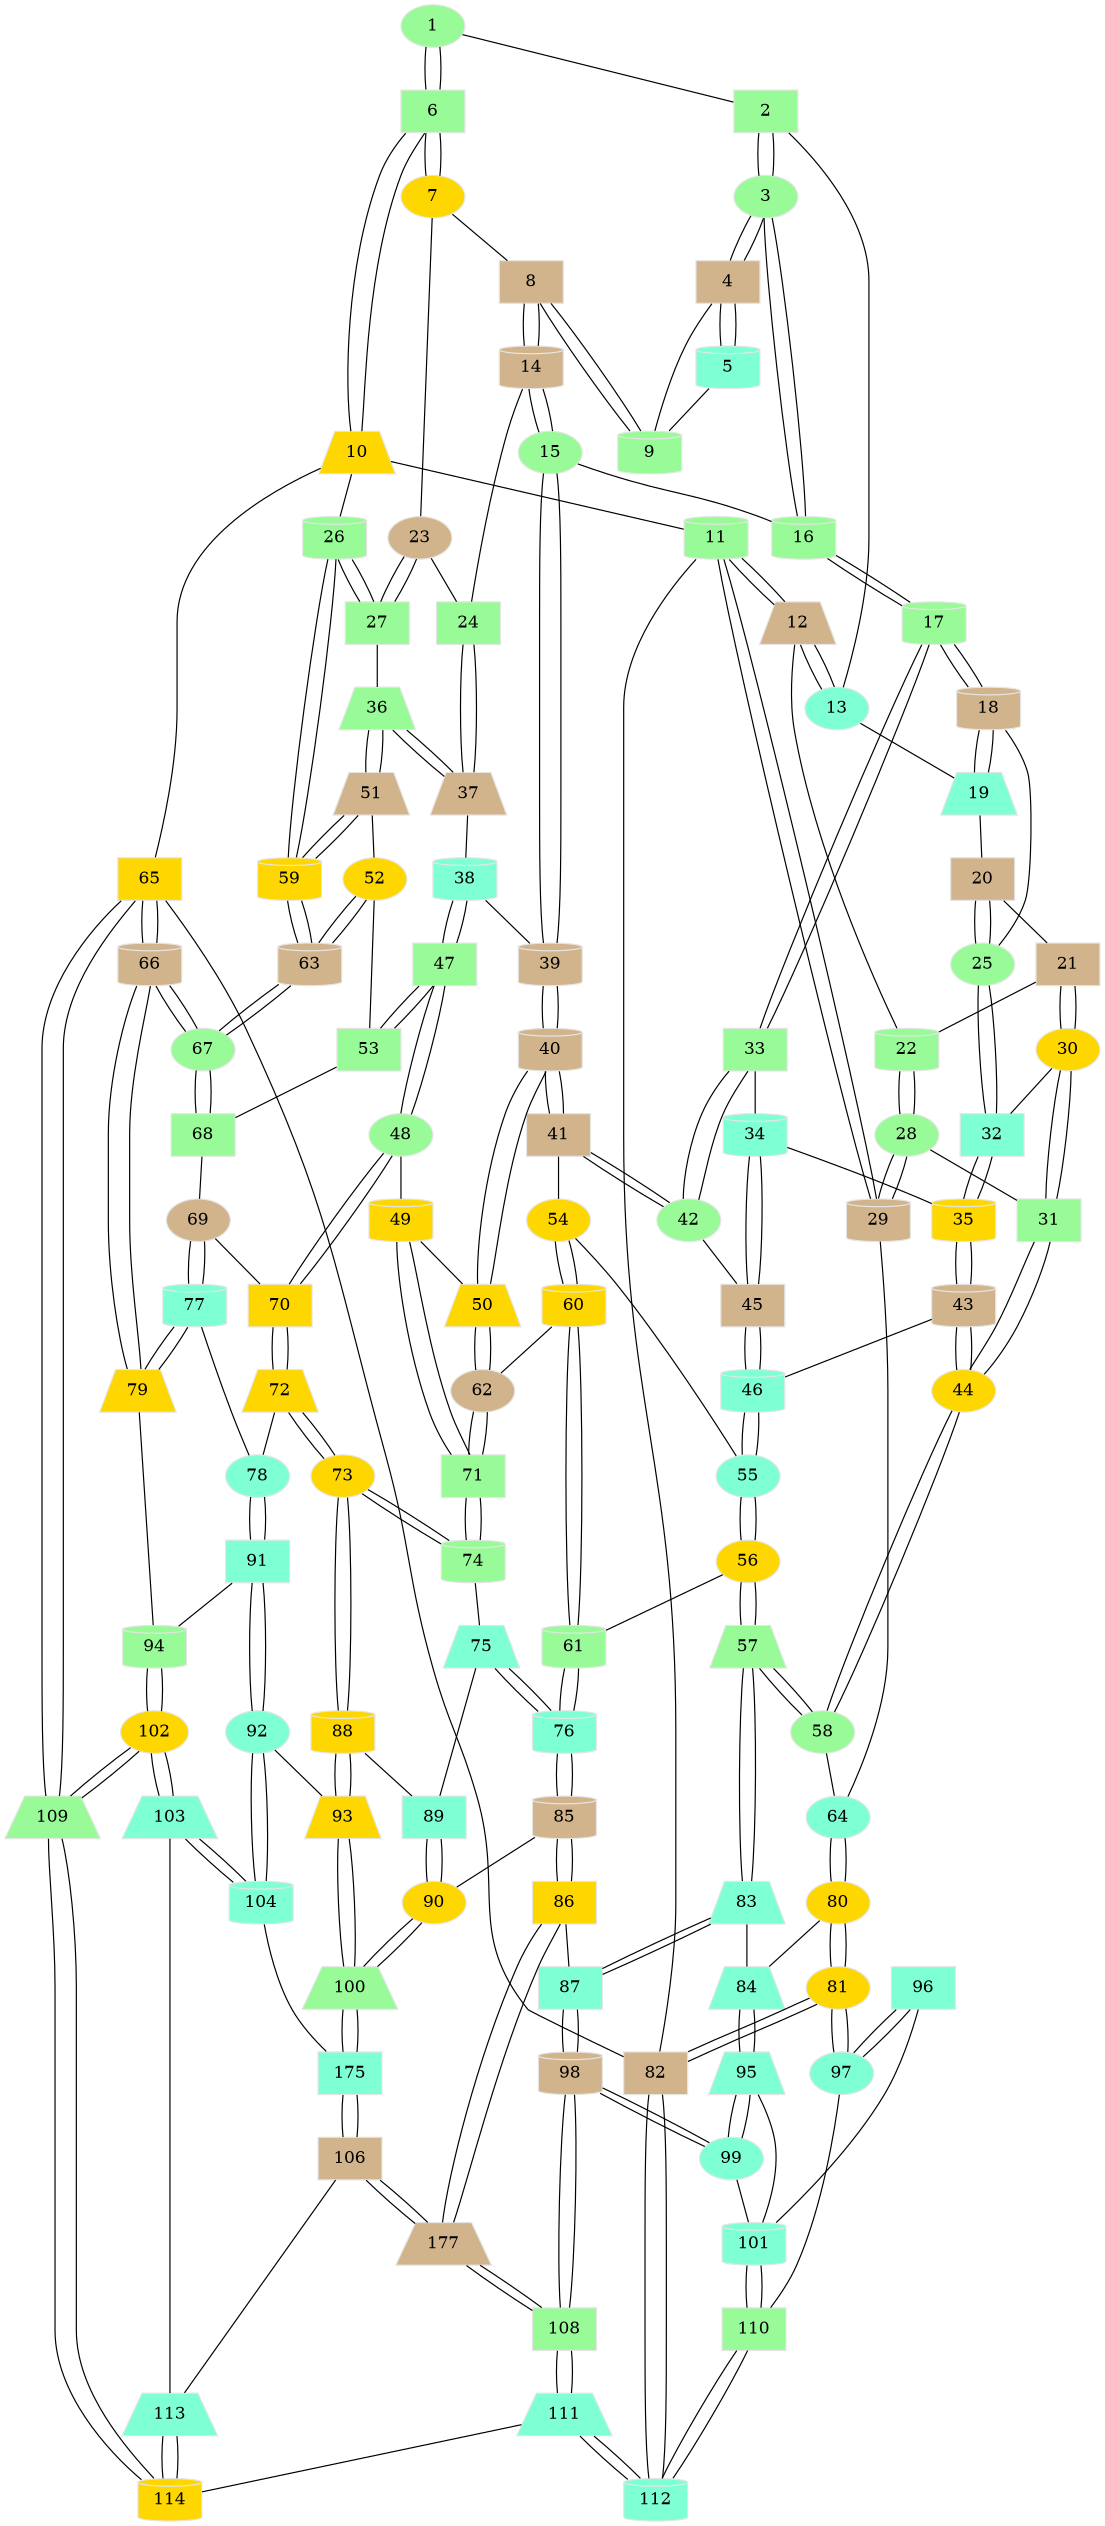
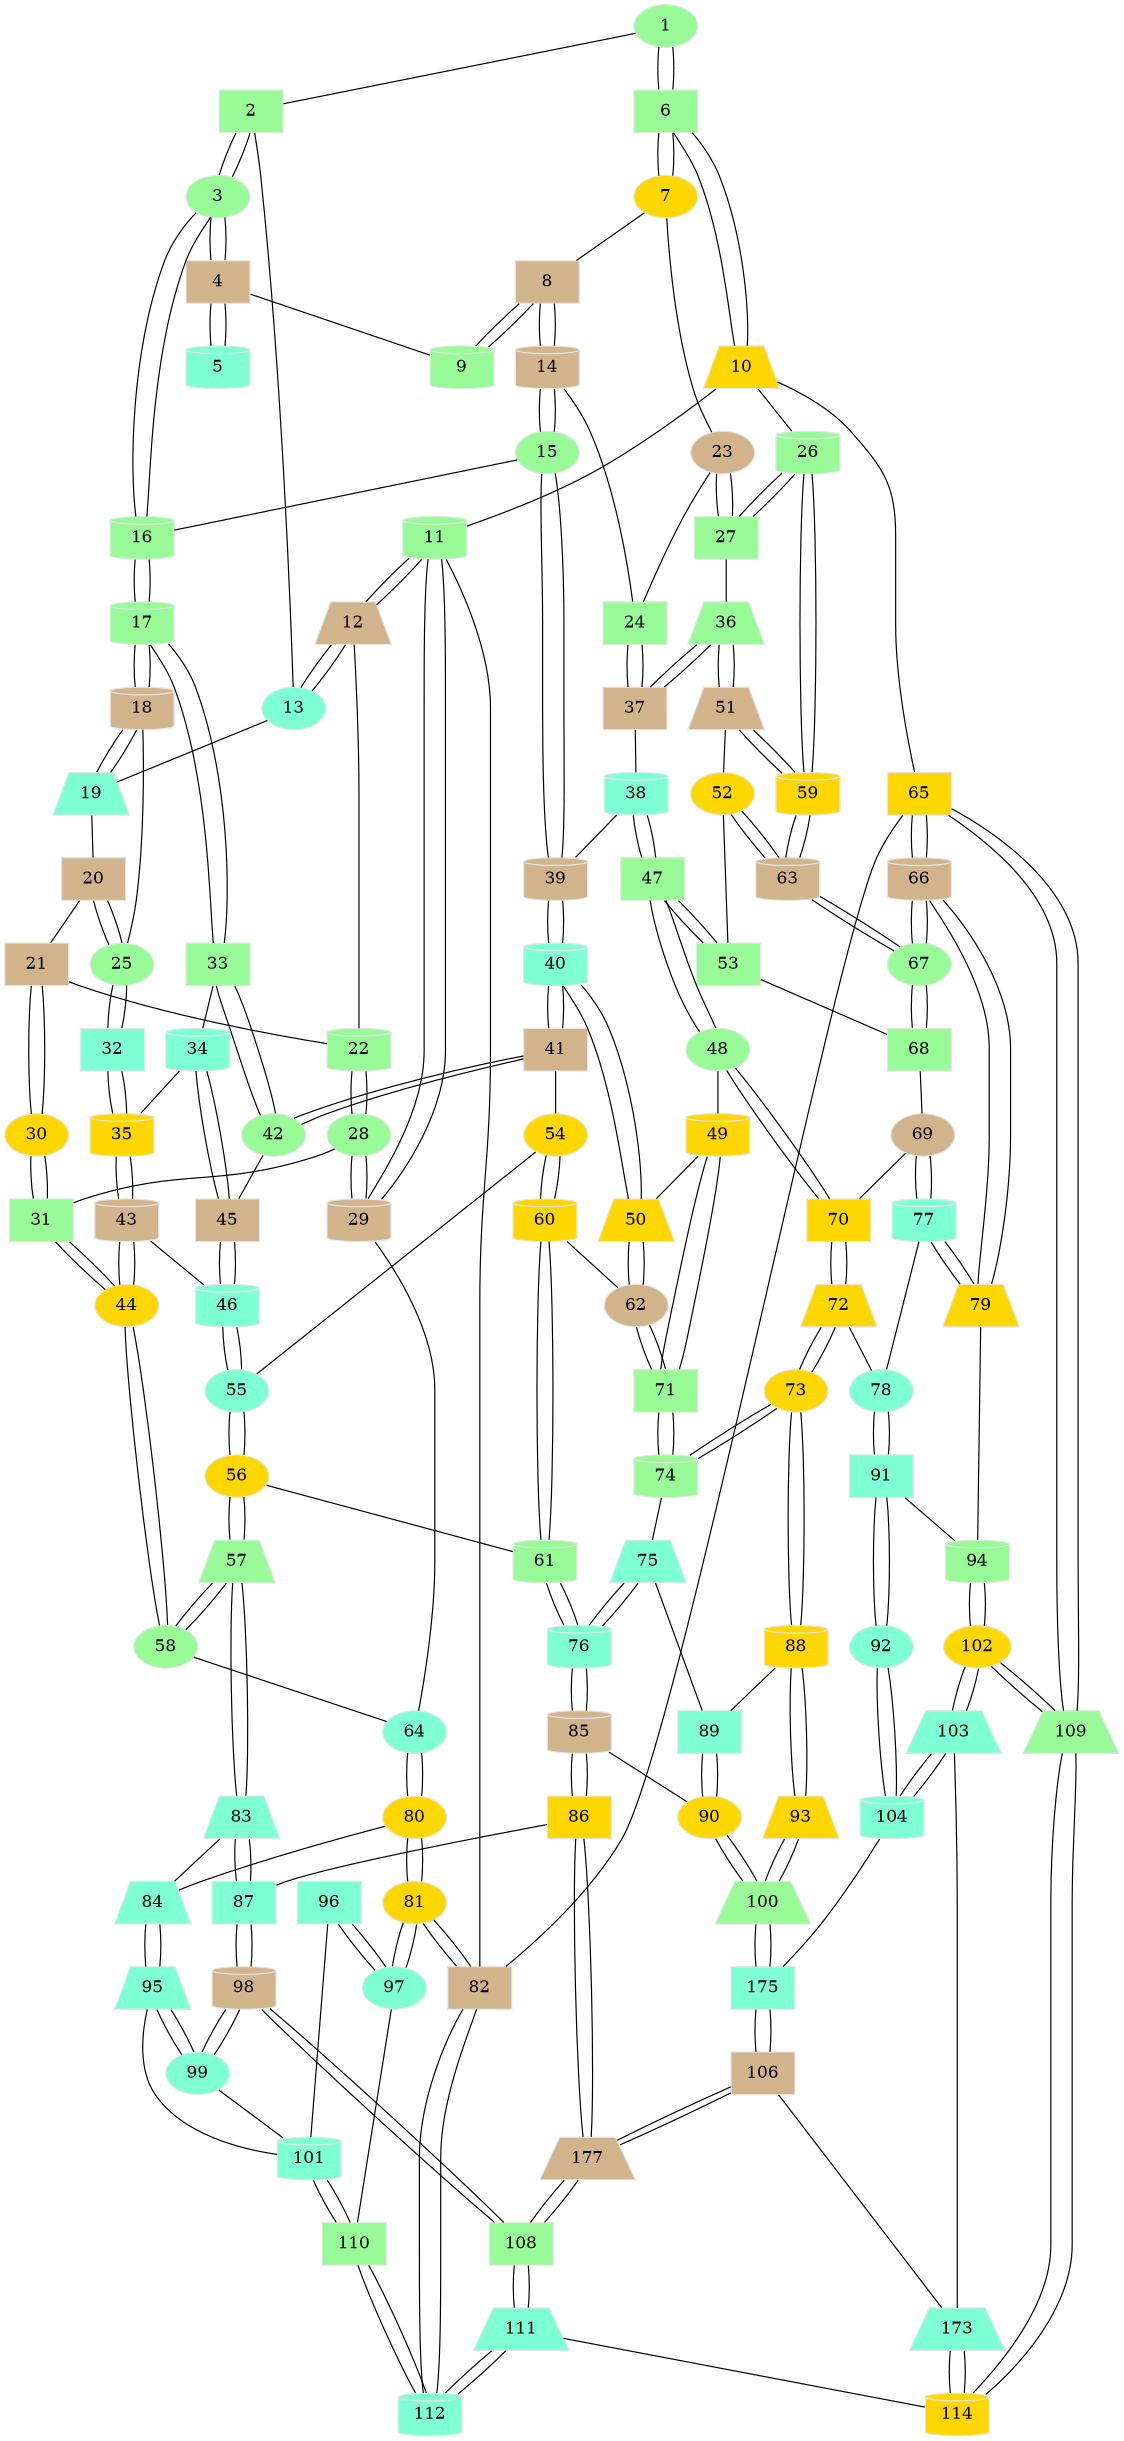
edge "5" -- "9": removed
node "37": shape trapezium -> box
node "40": fillcolor tan -> aquamarine
edge "30" -- "32": removed
edge "92" -- "93": removed
node "113": label "113" -> "173"
